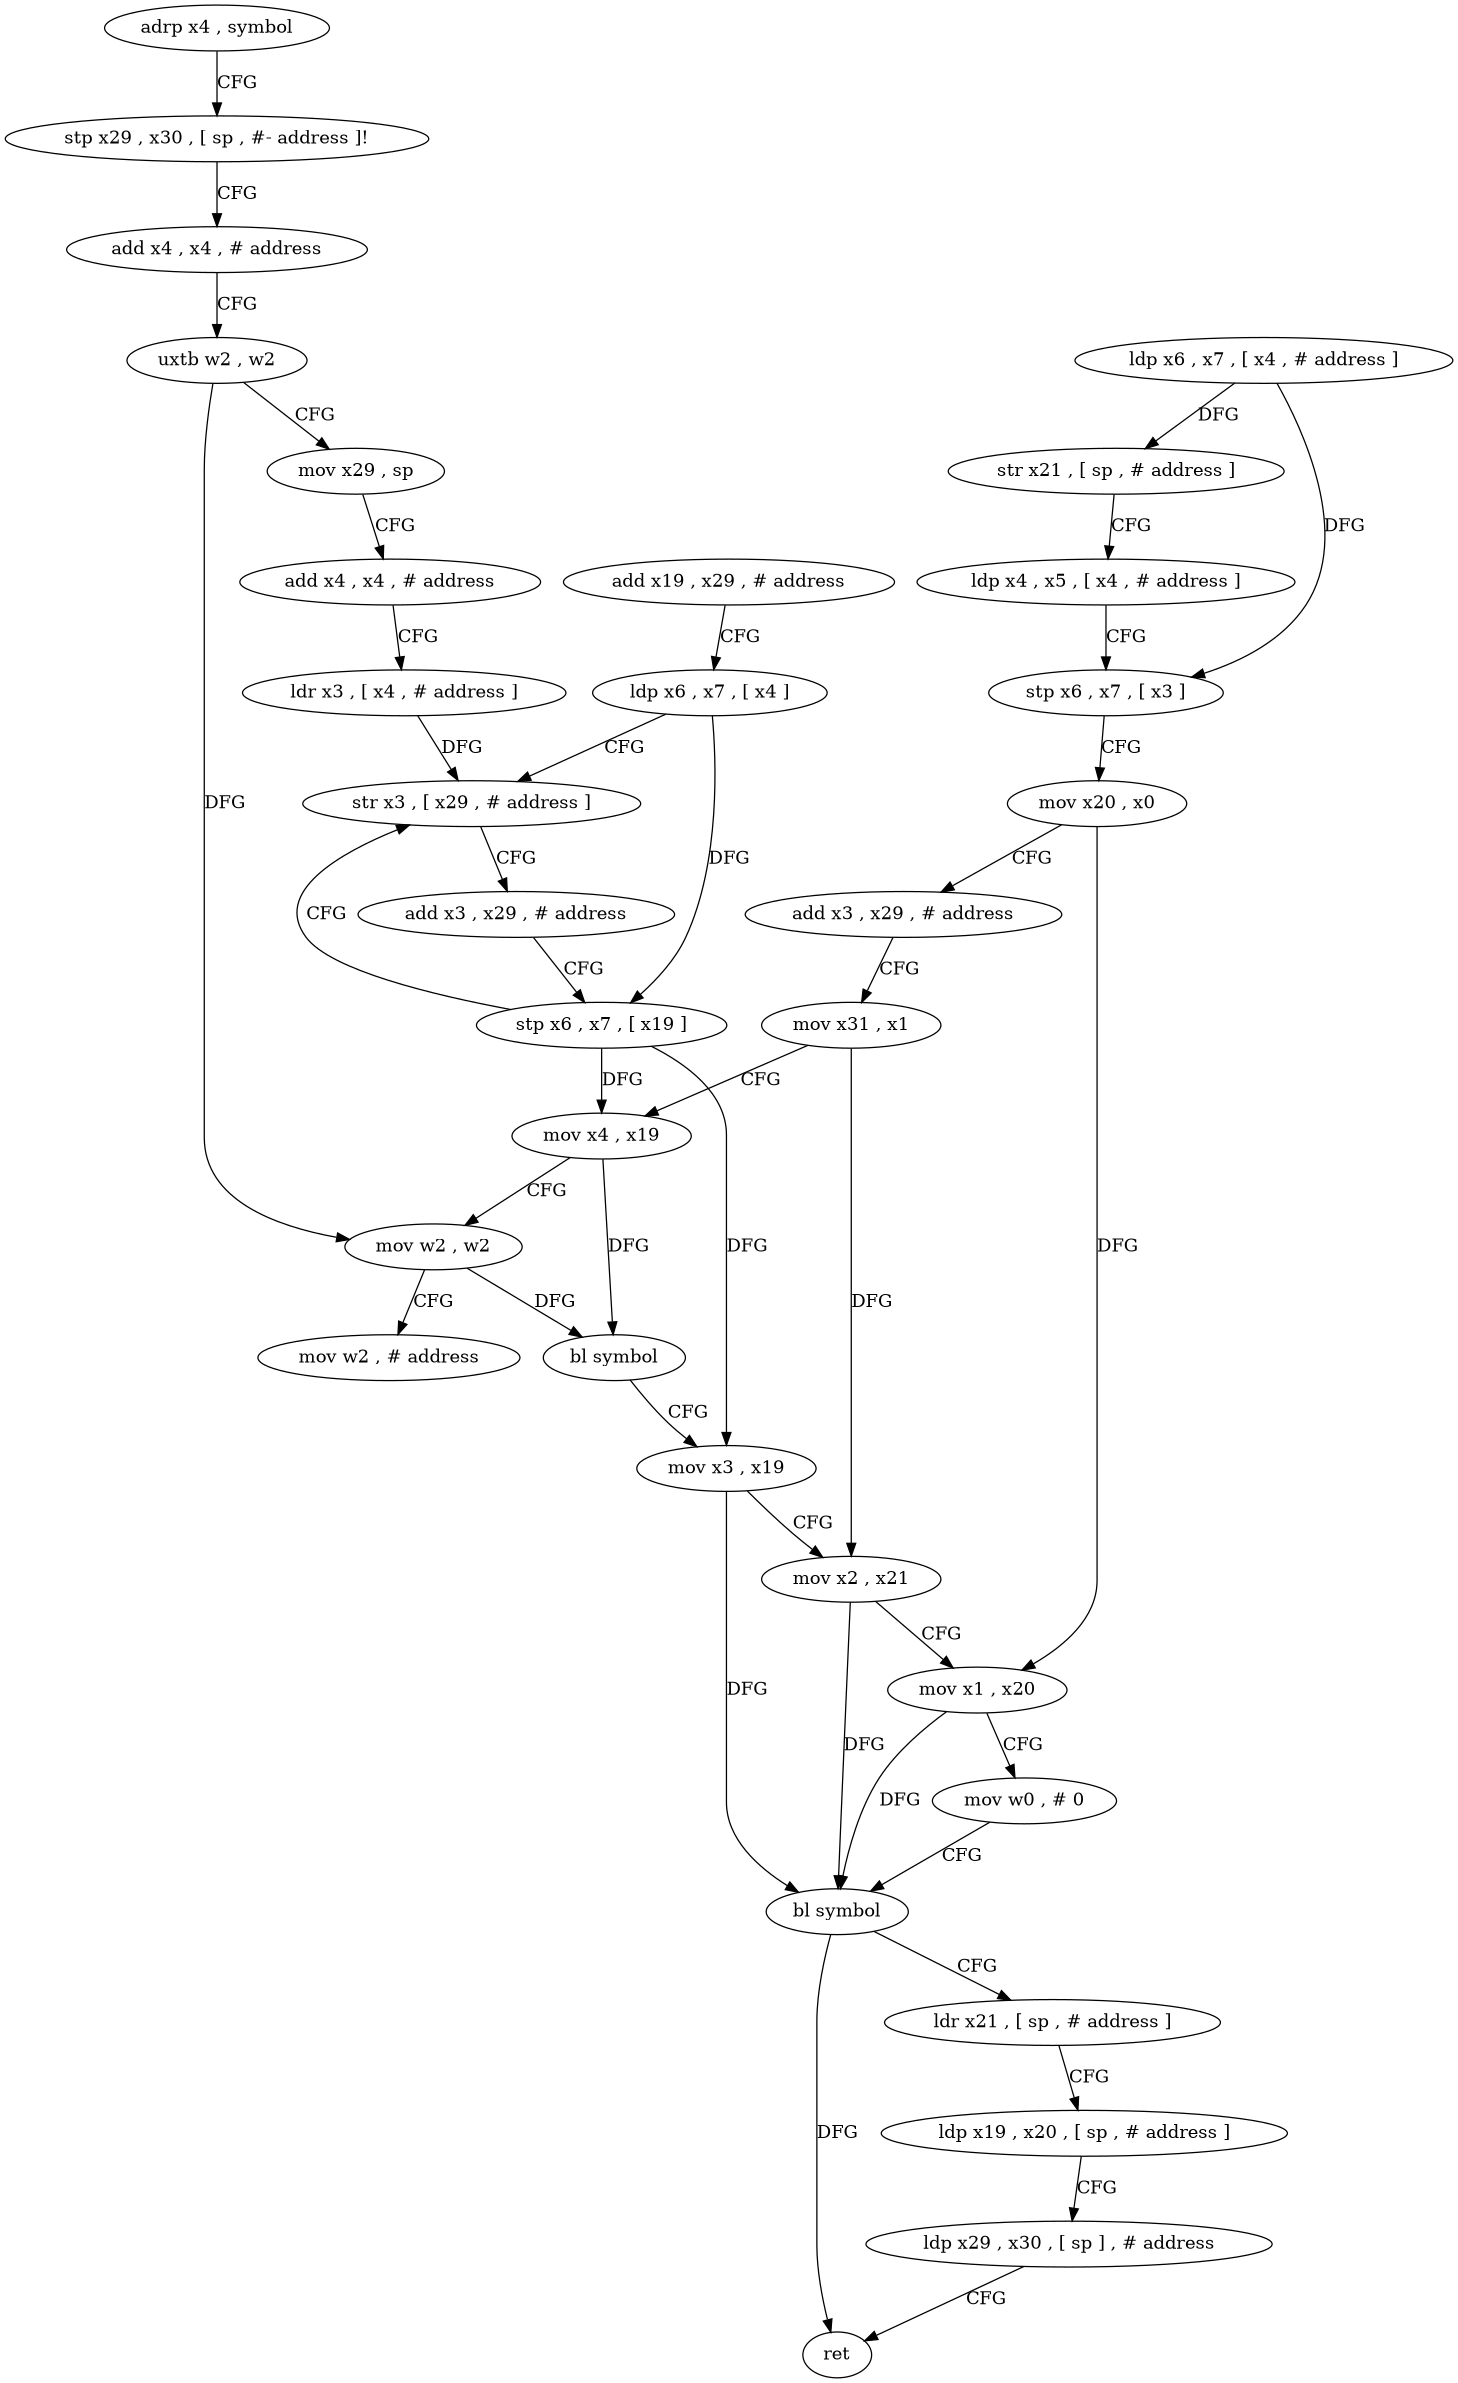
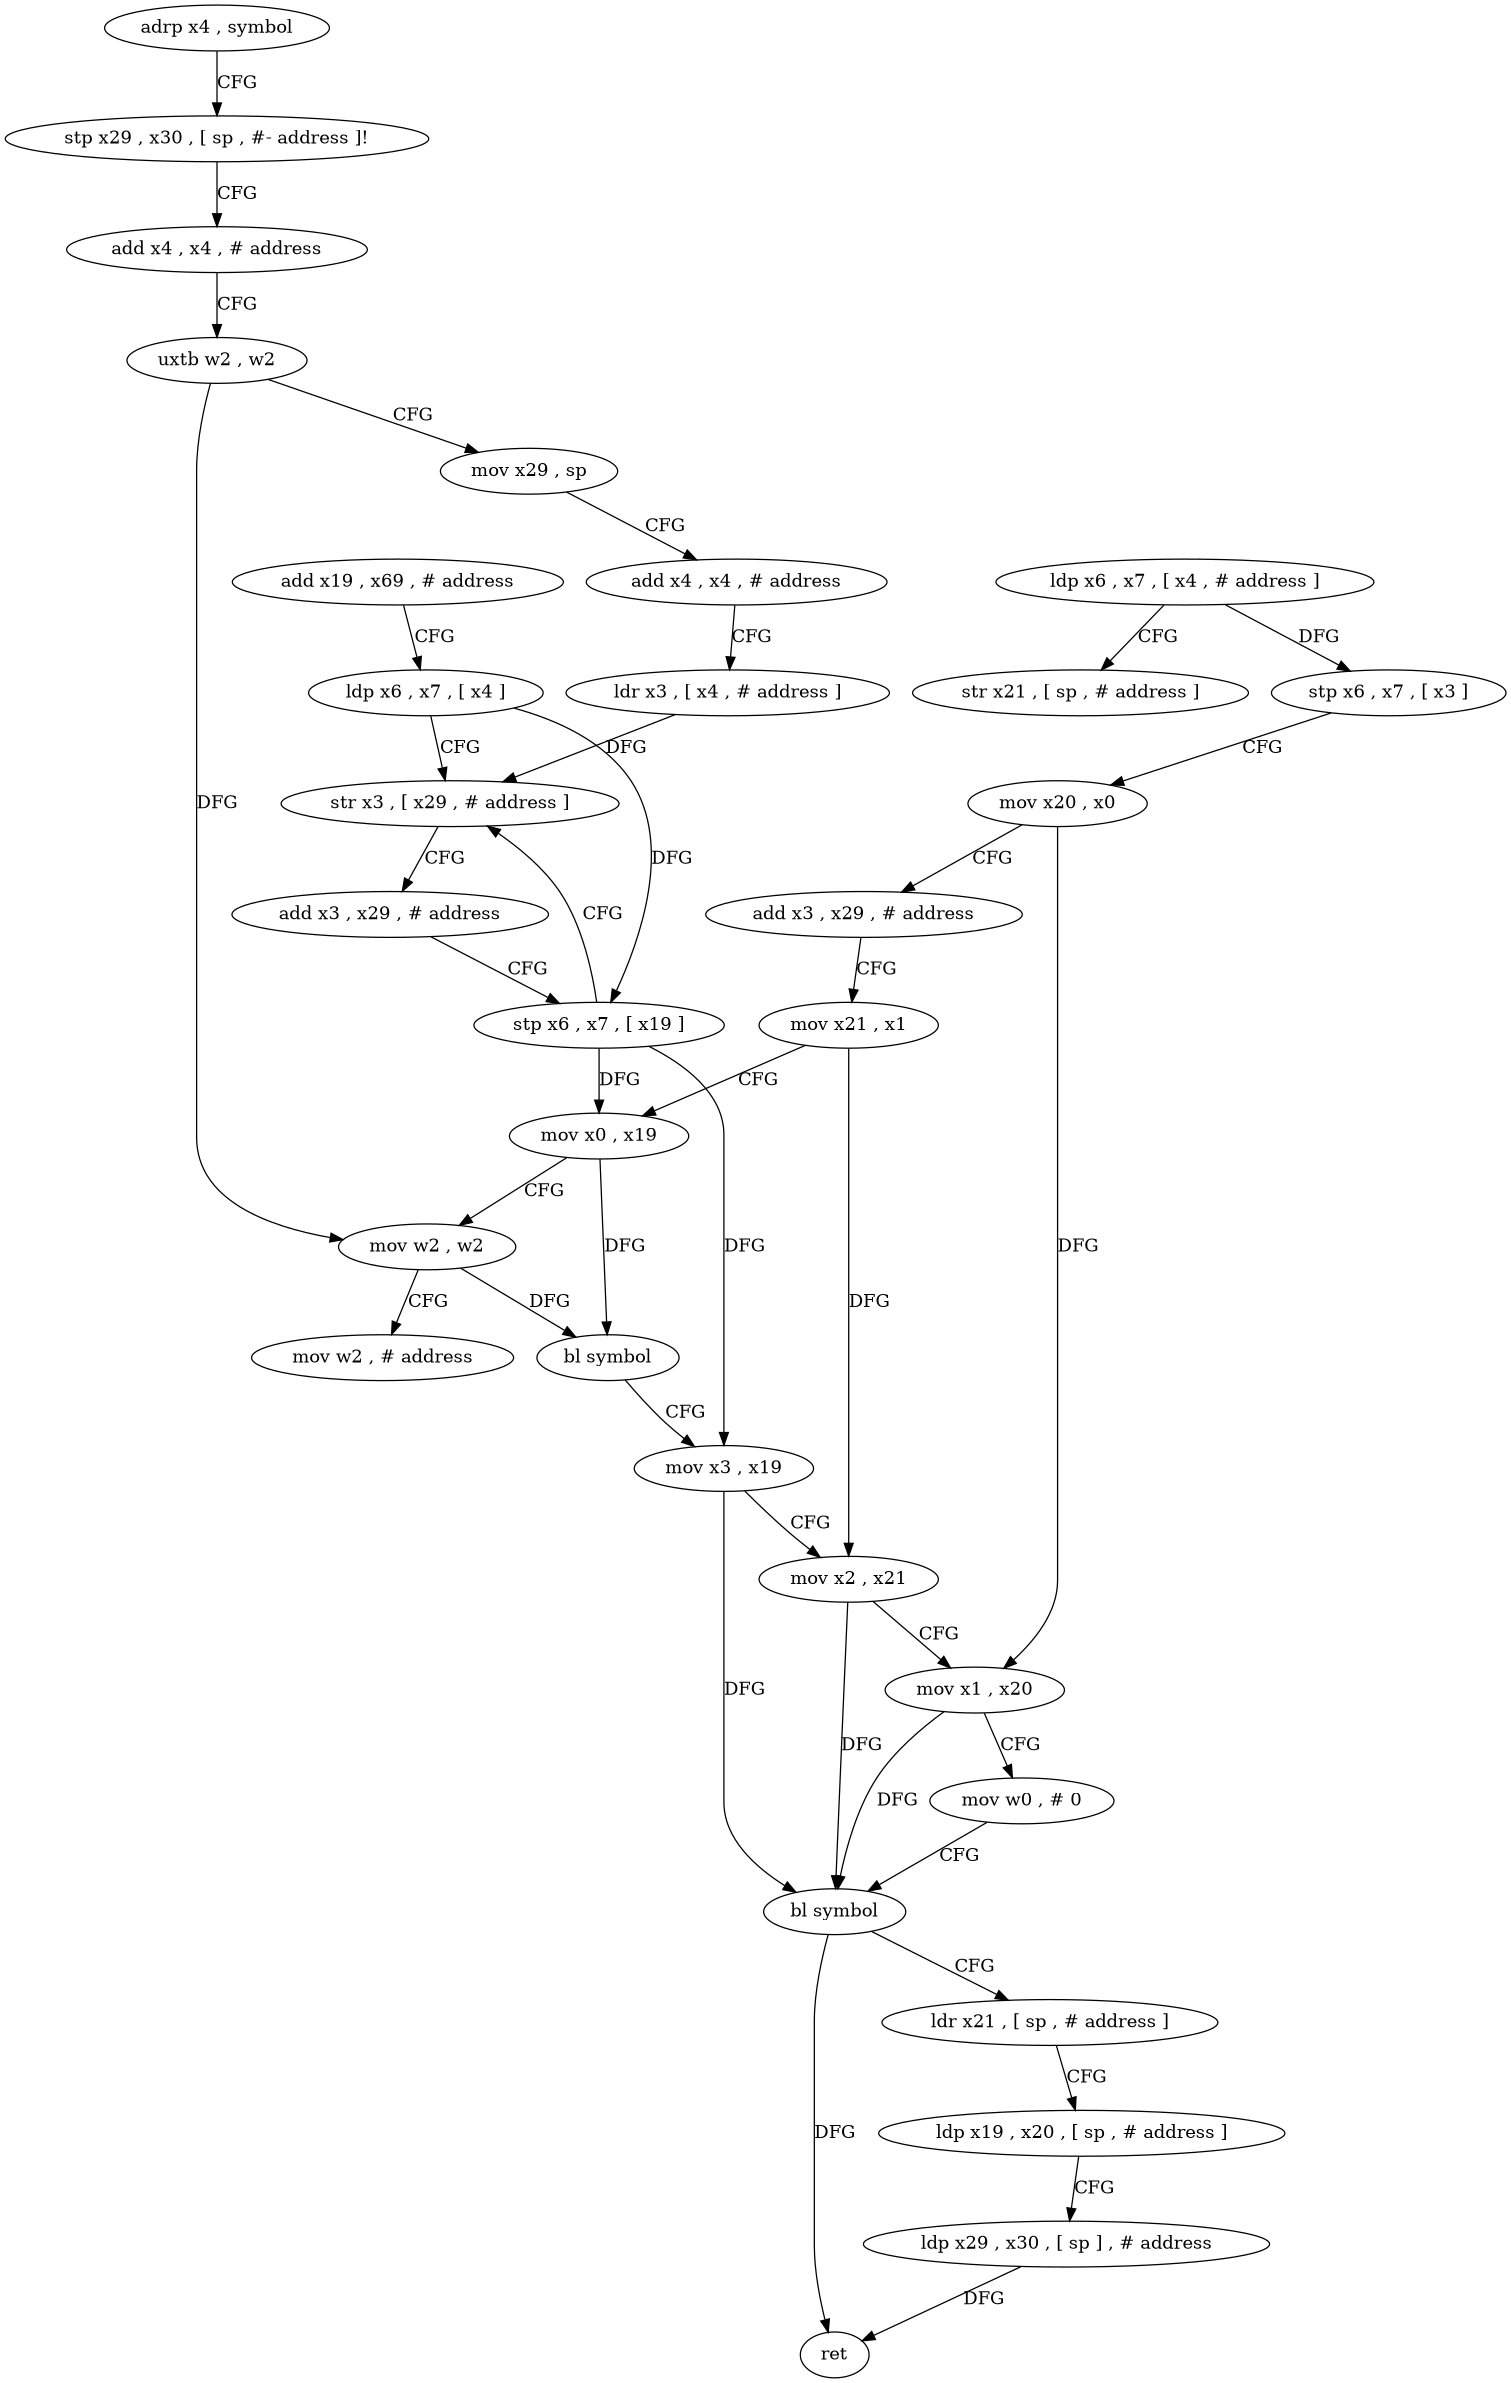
edge "ldp x6 , x7 , [ x4 , # address ]" -> "str x21 , [ sp , # address ]": label "DFG" -> "CFG"
node "add x19 , x29 , # address": label "add x19 , x29 , # address" -> "add x19 , x69 , # address"
node "ldp x4 , x5 , [ x4 , # address ]": removed
node "mov x31 , x1": label "mov x31 , x1" -> "mov x21 , x1"
node "mov x4 , x19": label "mov x4 , x19" -> "mov x0 , x19"
edge "ldp x29 , x30 , [ sp ] , # address" -> "ret": label "CFG" -> "DFG"
